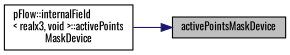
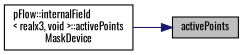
node "activePointsMaskDevice": label "activePointsMaskDevice" -> "activePoints"
